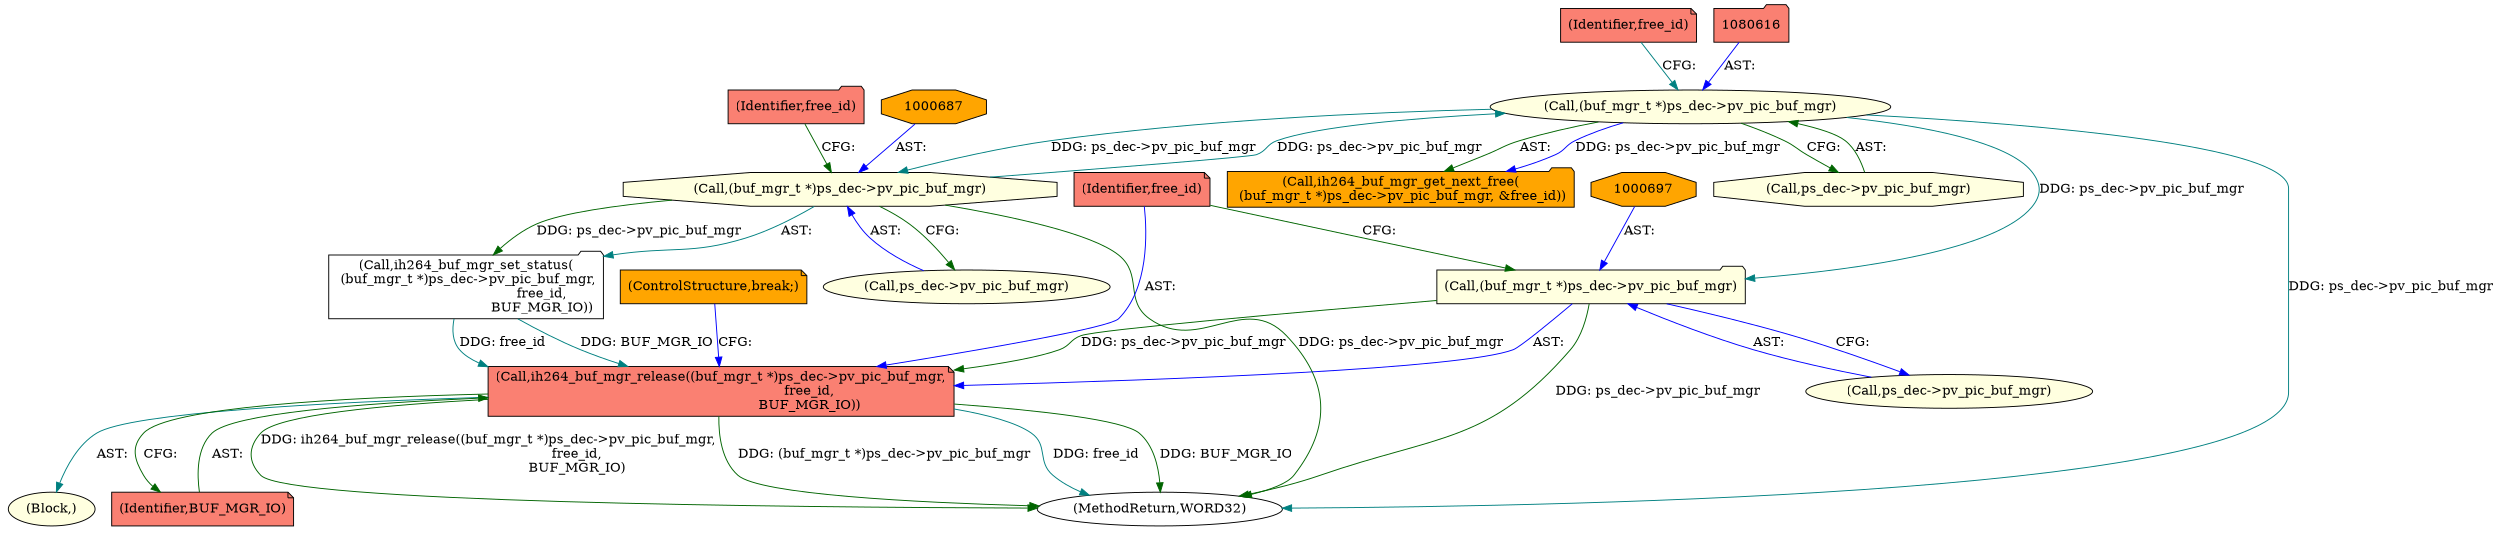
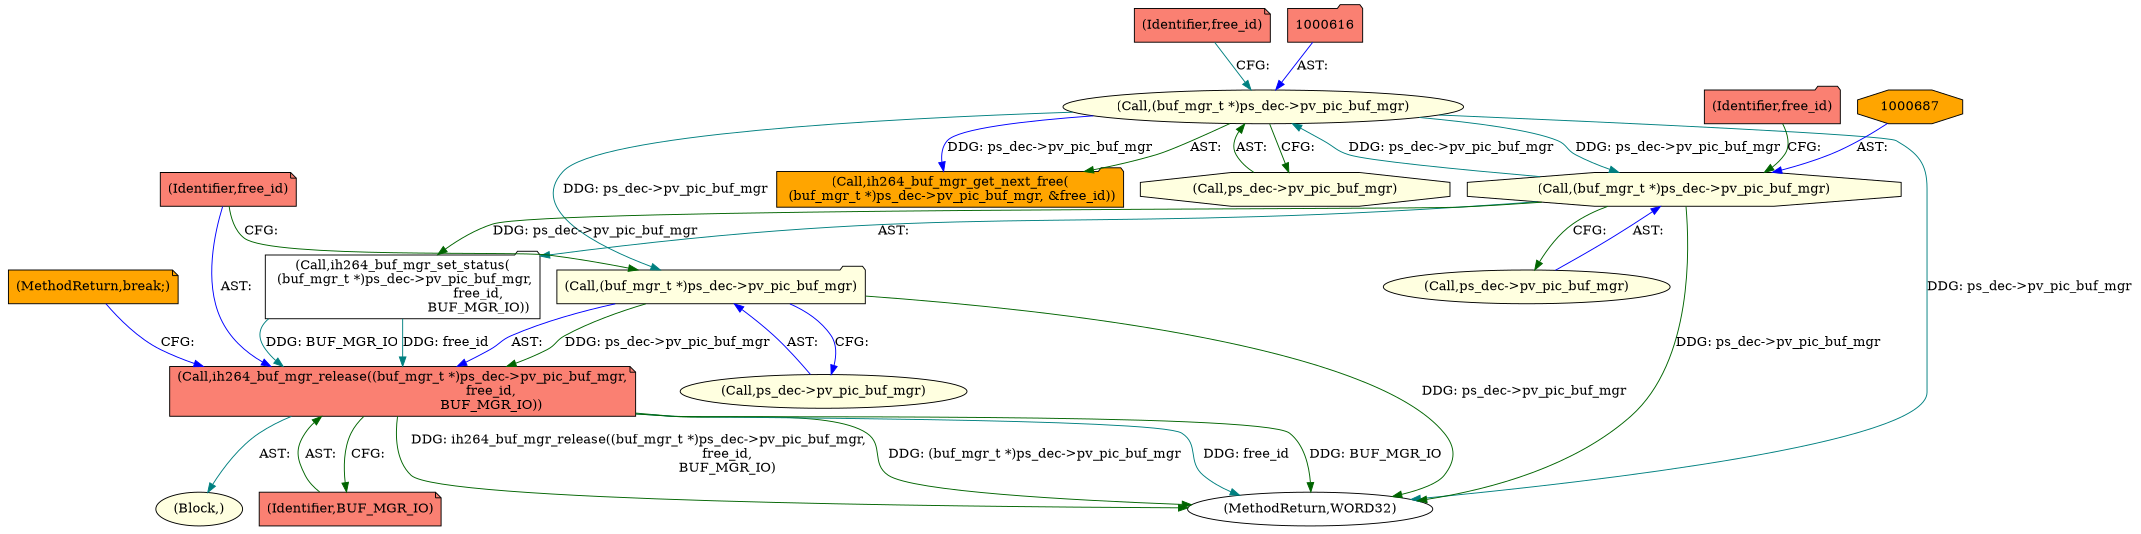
node "1080616": label "1080616" -> "1000616"
node "1000697": removed
node "(ControlStructure,break;)": label "(ControlStructure,break;)" -> "(MethodReturn,break;)"
